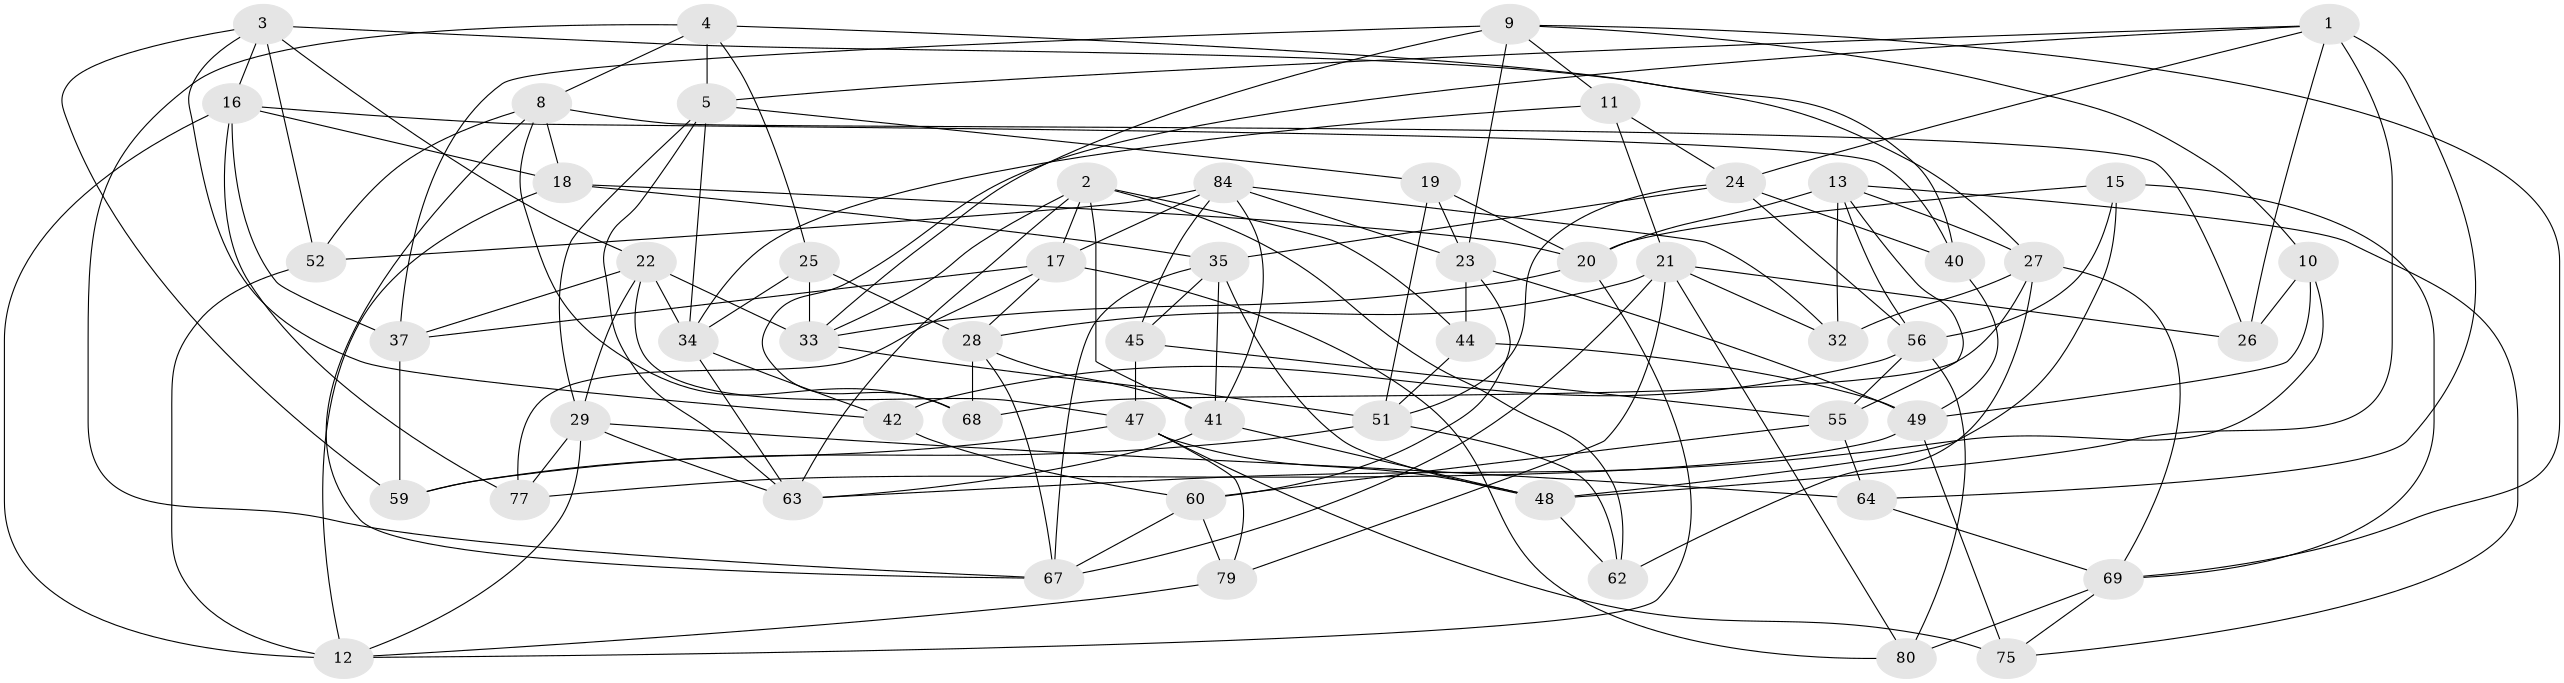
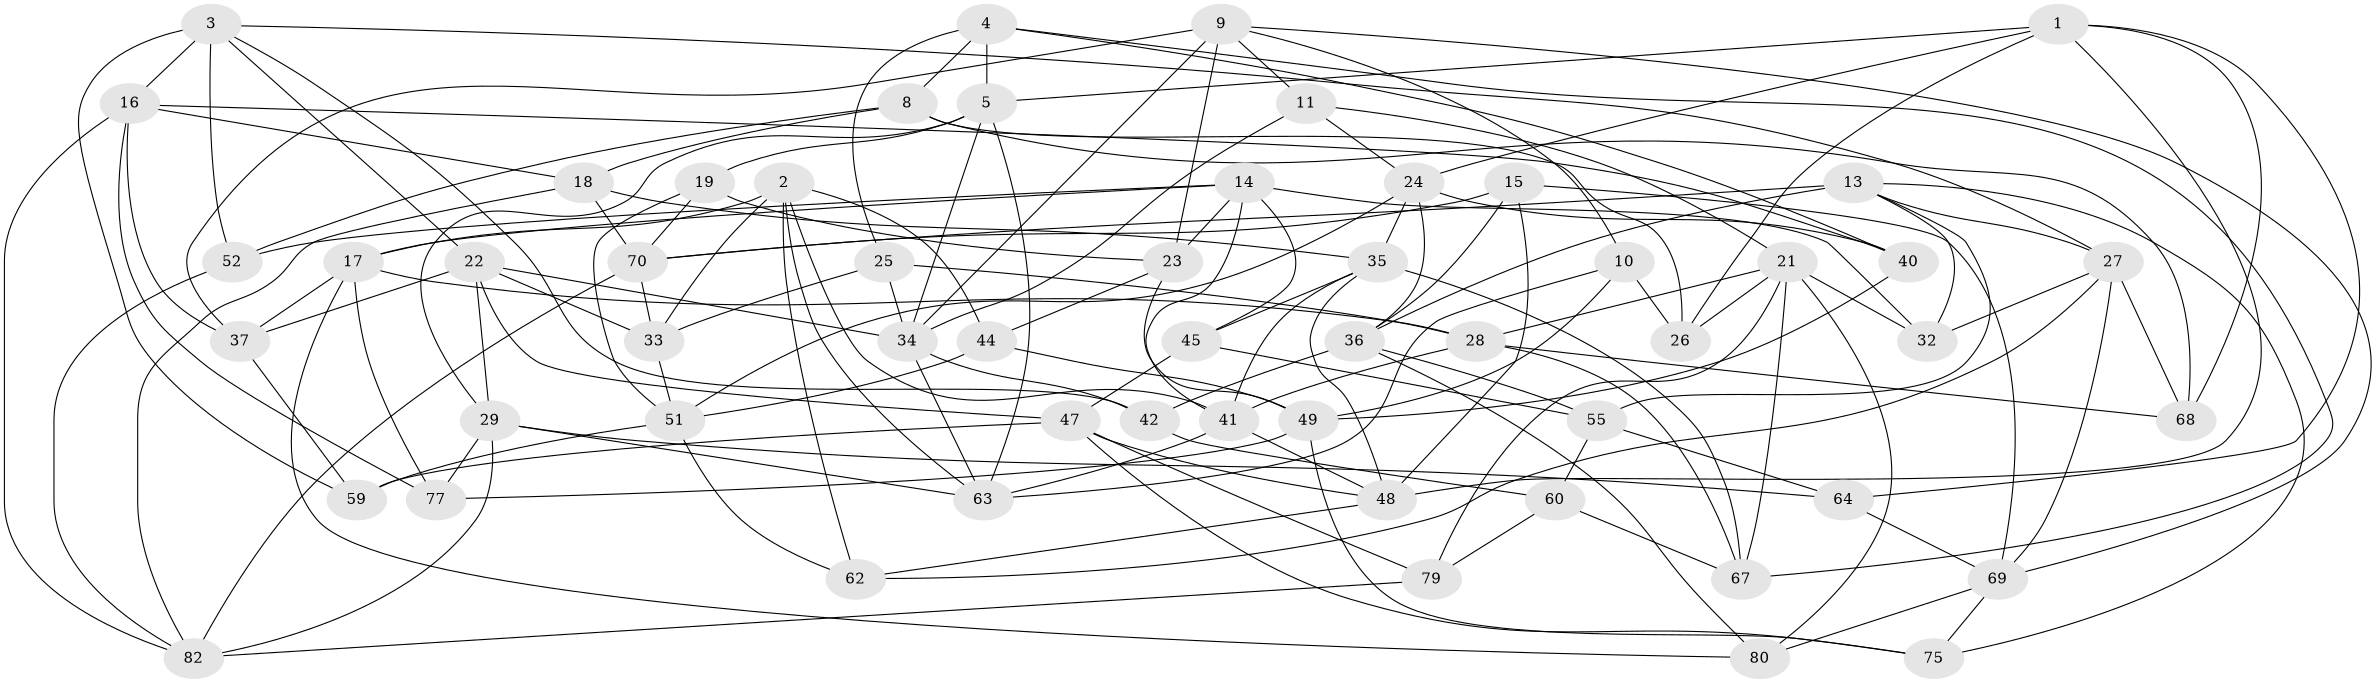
edge "9" -- "33": now "9" -- "34"
node "84": label "84" -> "14"
node "20": label "20" -> "70"
node "56": label "56" -> "36"
edge "23" -- "60": removed
edge "8" -- "67": removed
node "12": label "12" -> "82"
